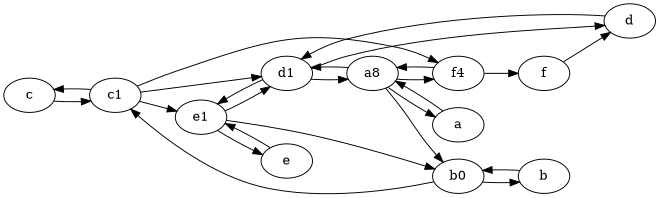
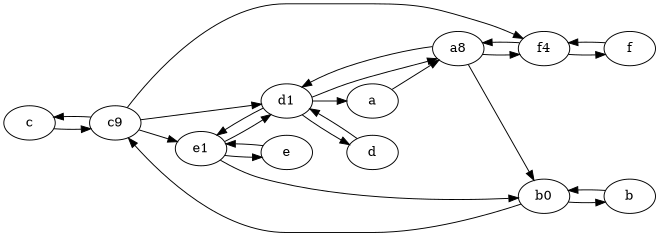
edge "f" -> "d": now "f" -> "f4"
node "c1": label "c1" -> "c9"
edge "a8" -> "a": now "d1" -> "a"
